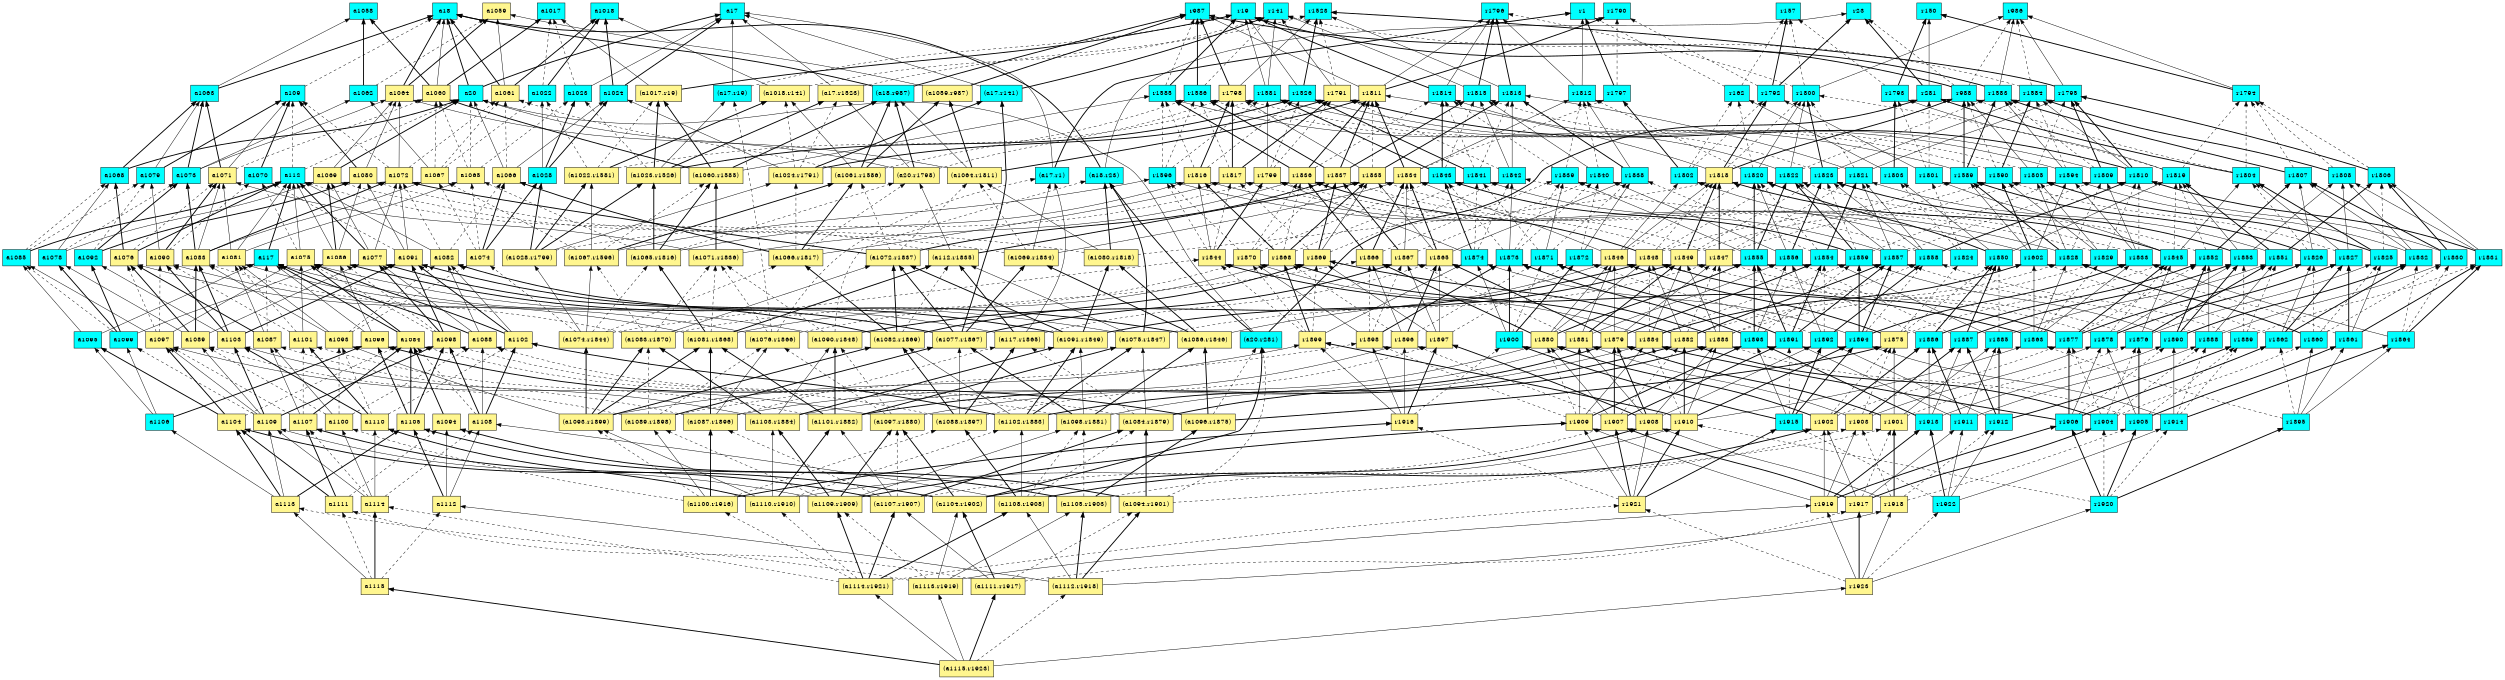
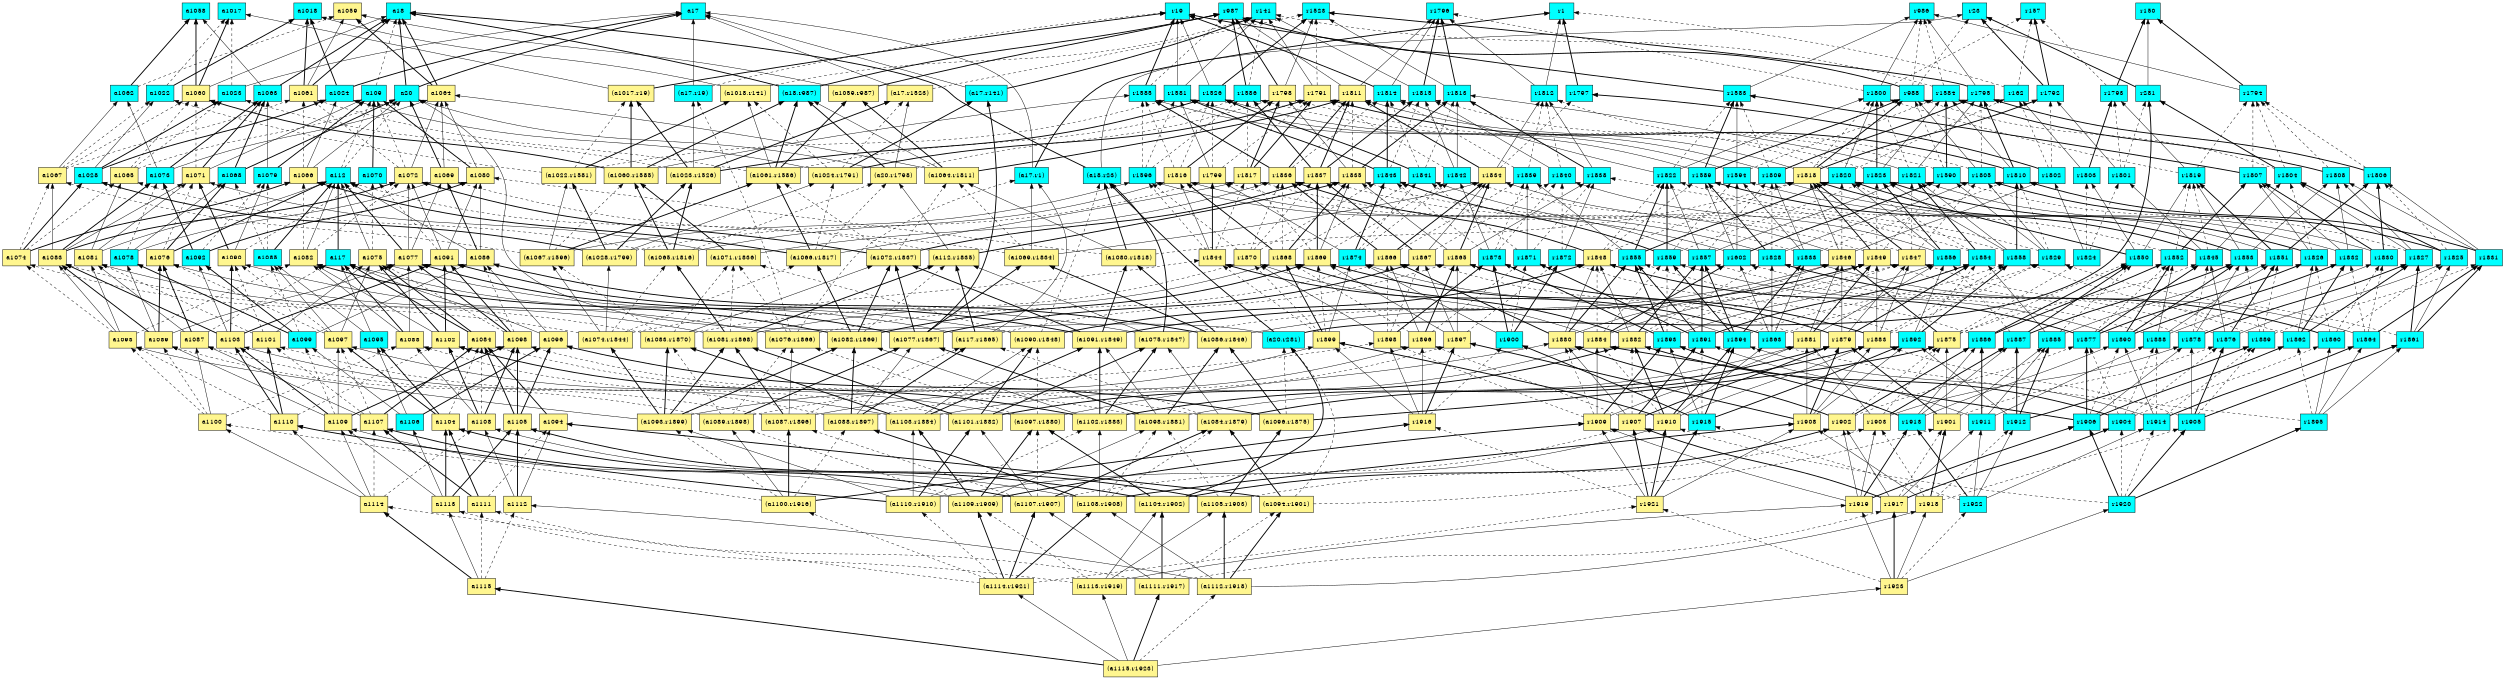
node "r1790": removed
